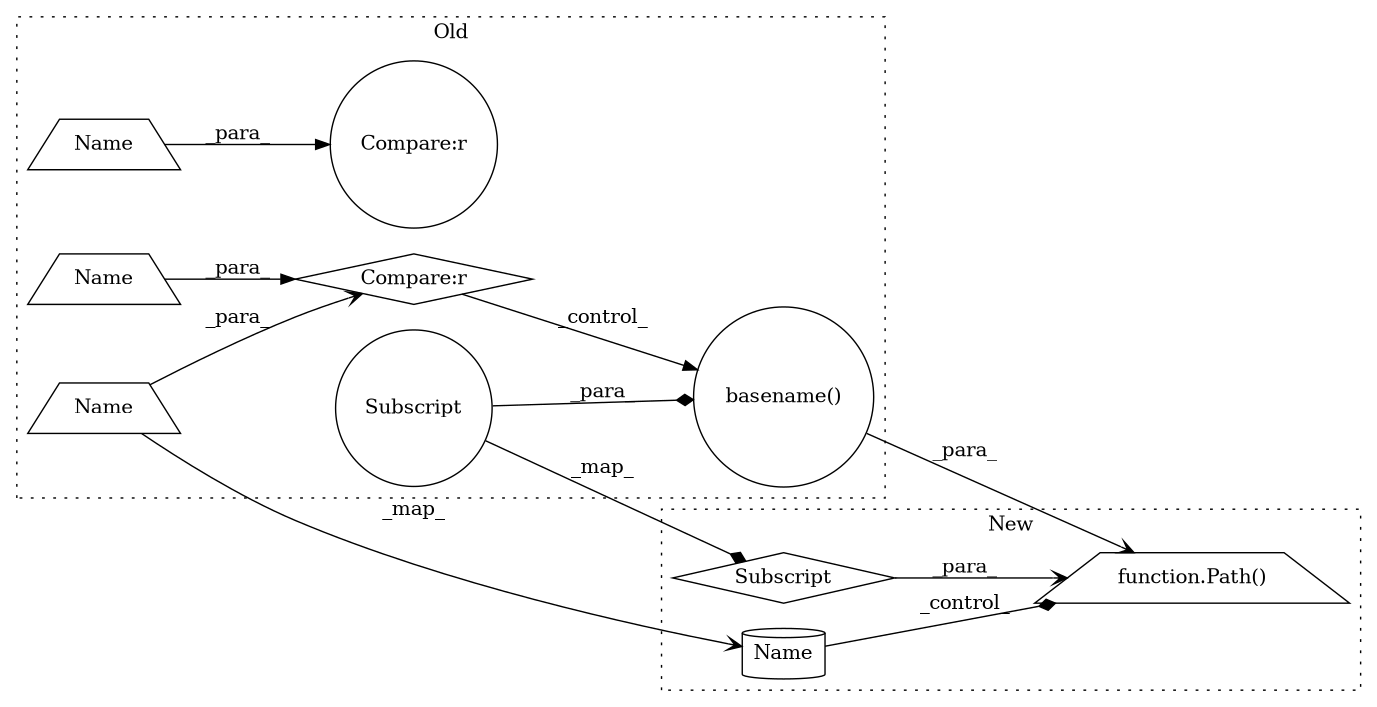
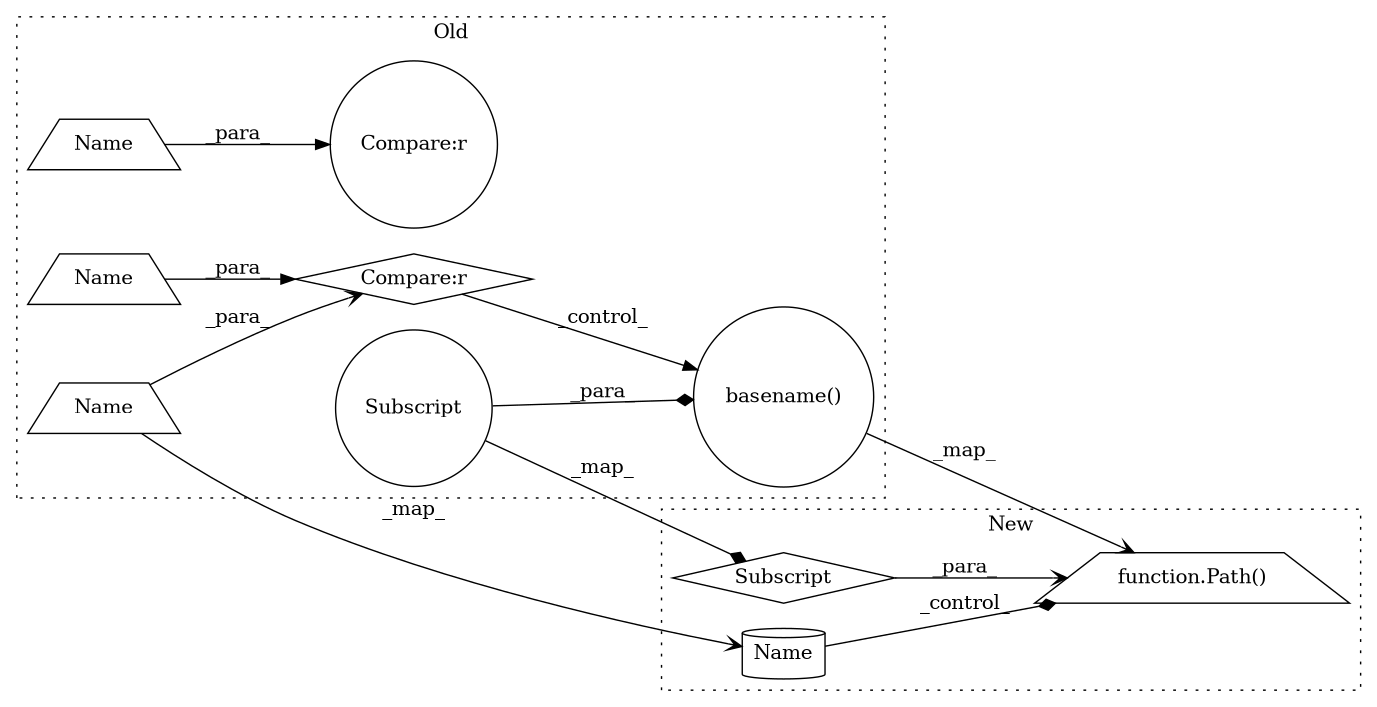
edge "basename()" -> "function.Path()": label "_para_" -> "_map_"
